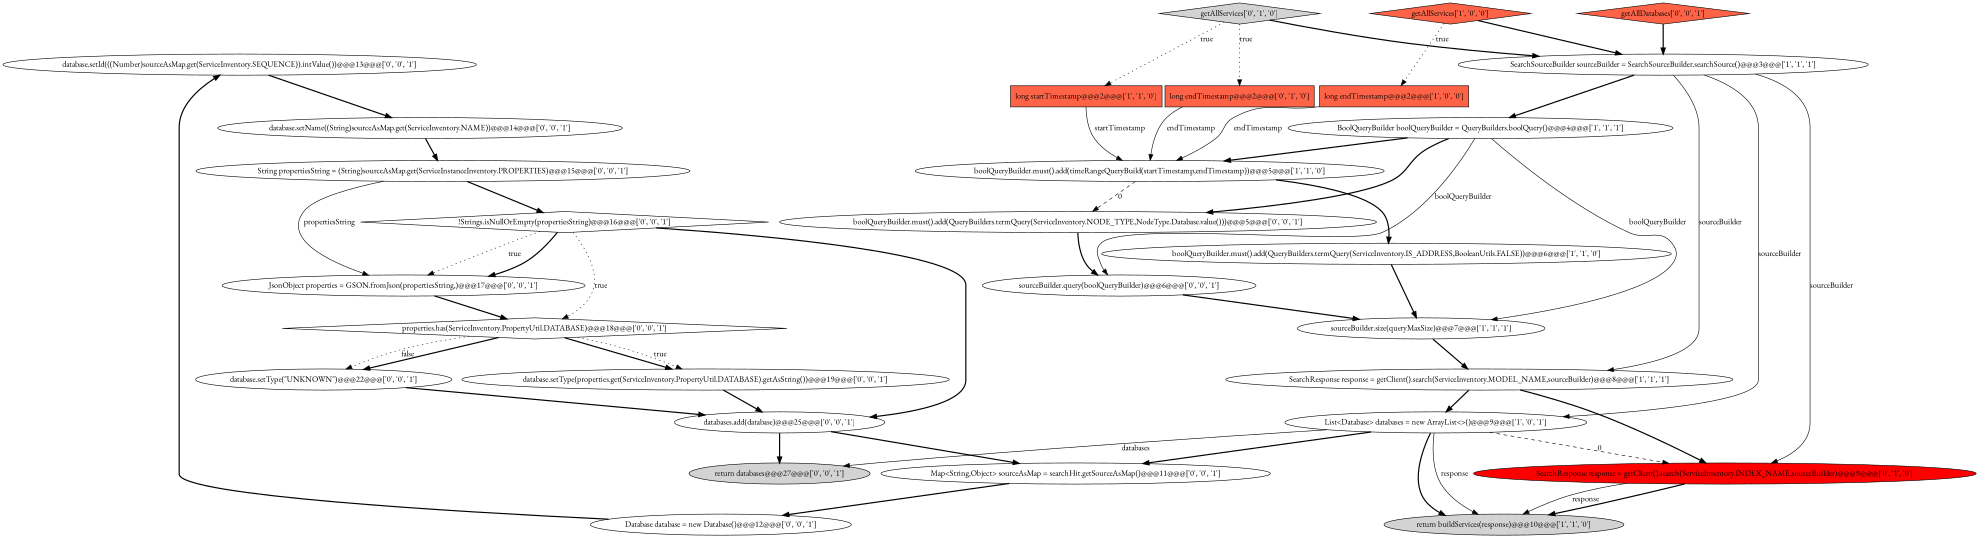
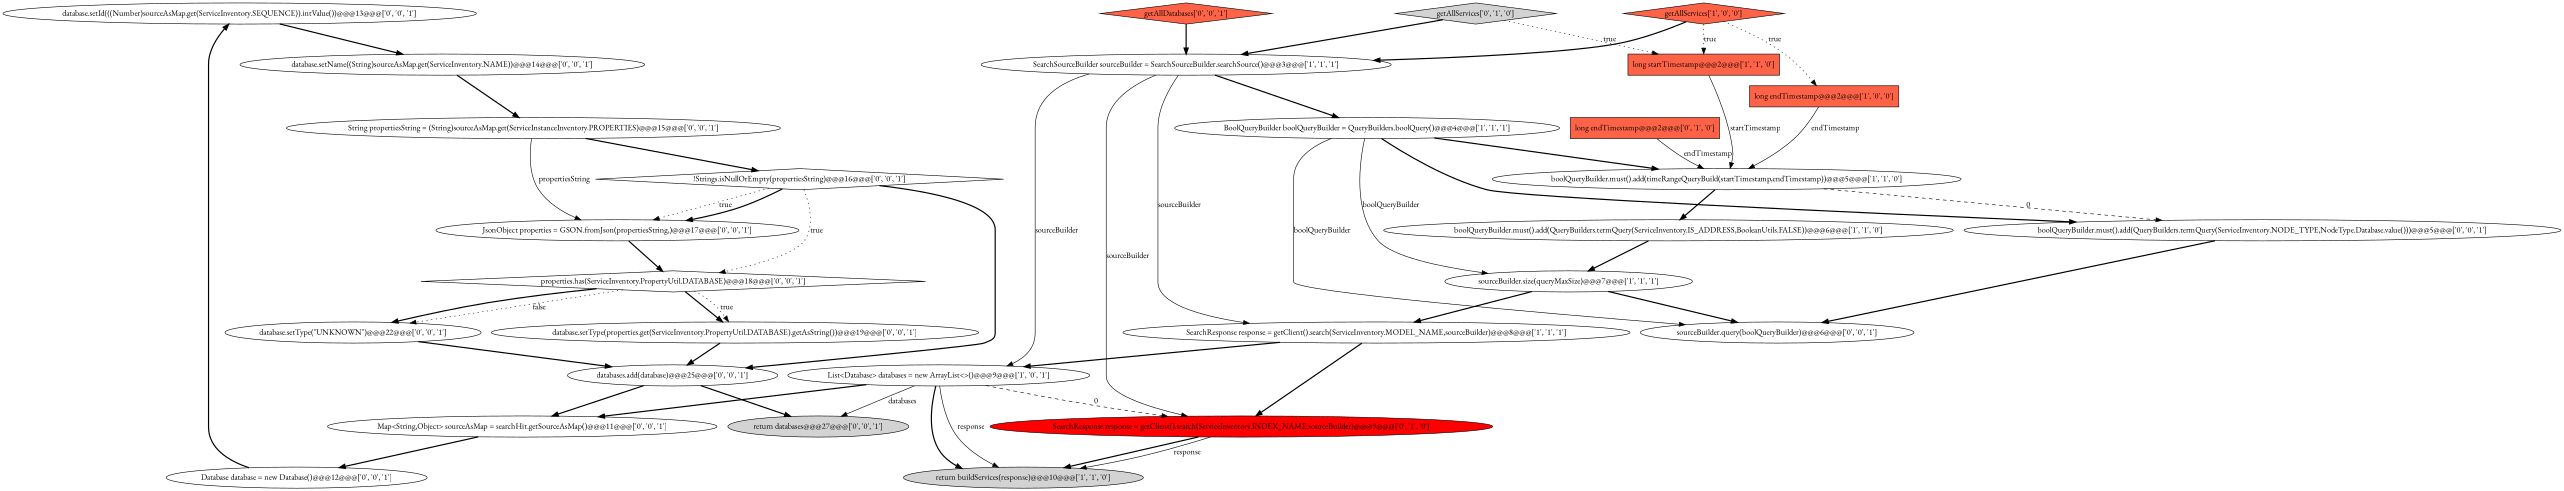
edge "getAllServices['1', '0', '0']" -> "long startTimestamp@@@2@@@['1', '1', '0']": added, label "true"
edge "getAllServices['0', '1', '0']" -> "long endTimestamp@@@2@@@['0', '1', '0']": removed, label "true"
edge "sourceBuilder.query(boolQueryBuilder)@@@6@@@['0', '0', '1']" -> "sourceBuilder.size(queryMaxSize)@@@7@@@['1', '1', '1']": reversed
